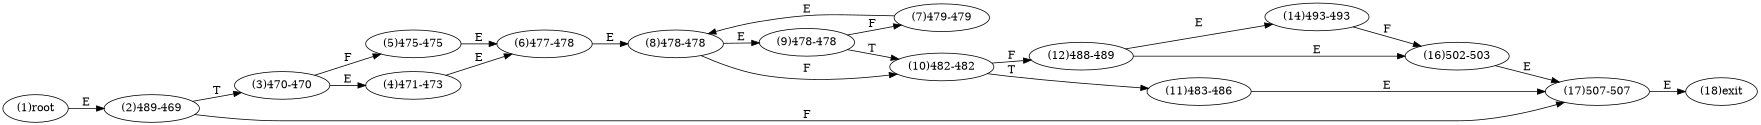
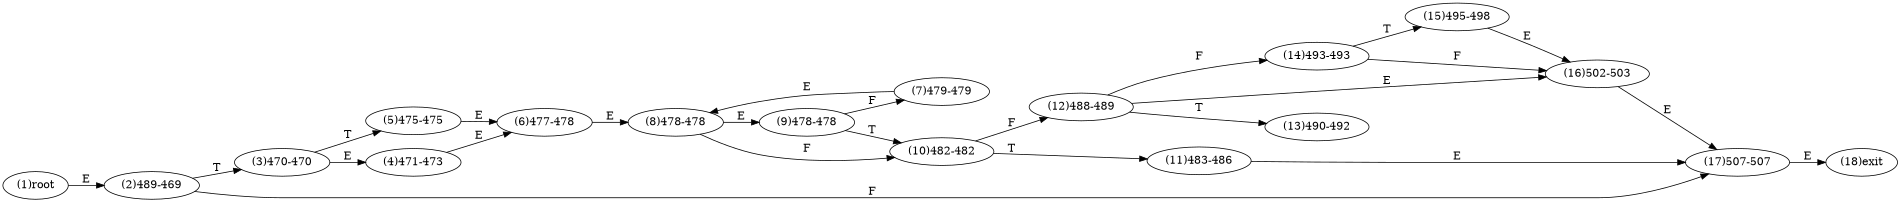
node "(15)495-498": added
edge "(12)488-489" -> "(14)493-493": label "E" -> "F"
edge "(3)470-470" -> "(5)475-475": label "F" -> "T"
node "(13)490-492": added
